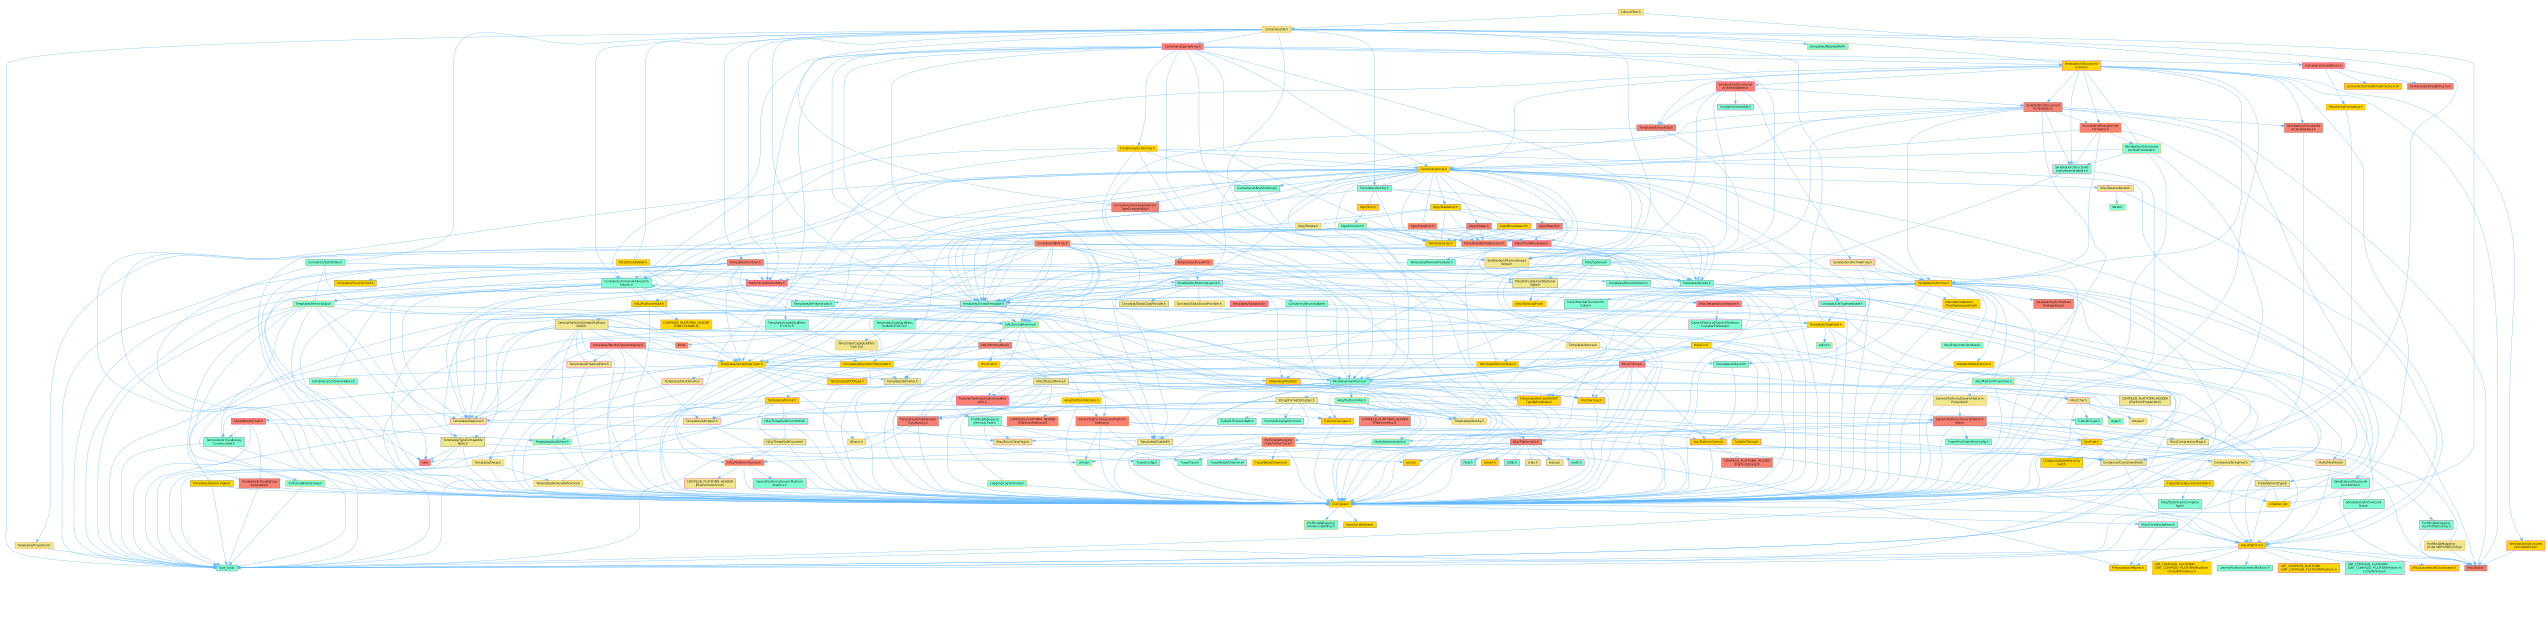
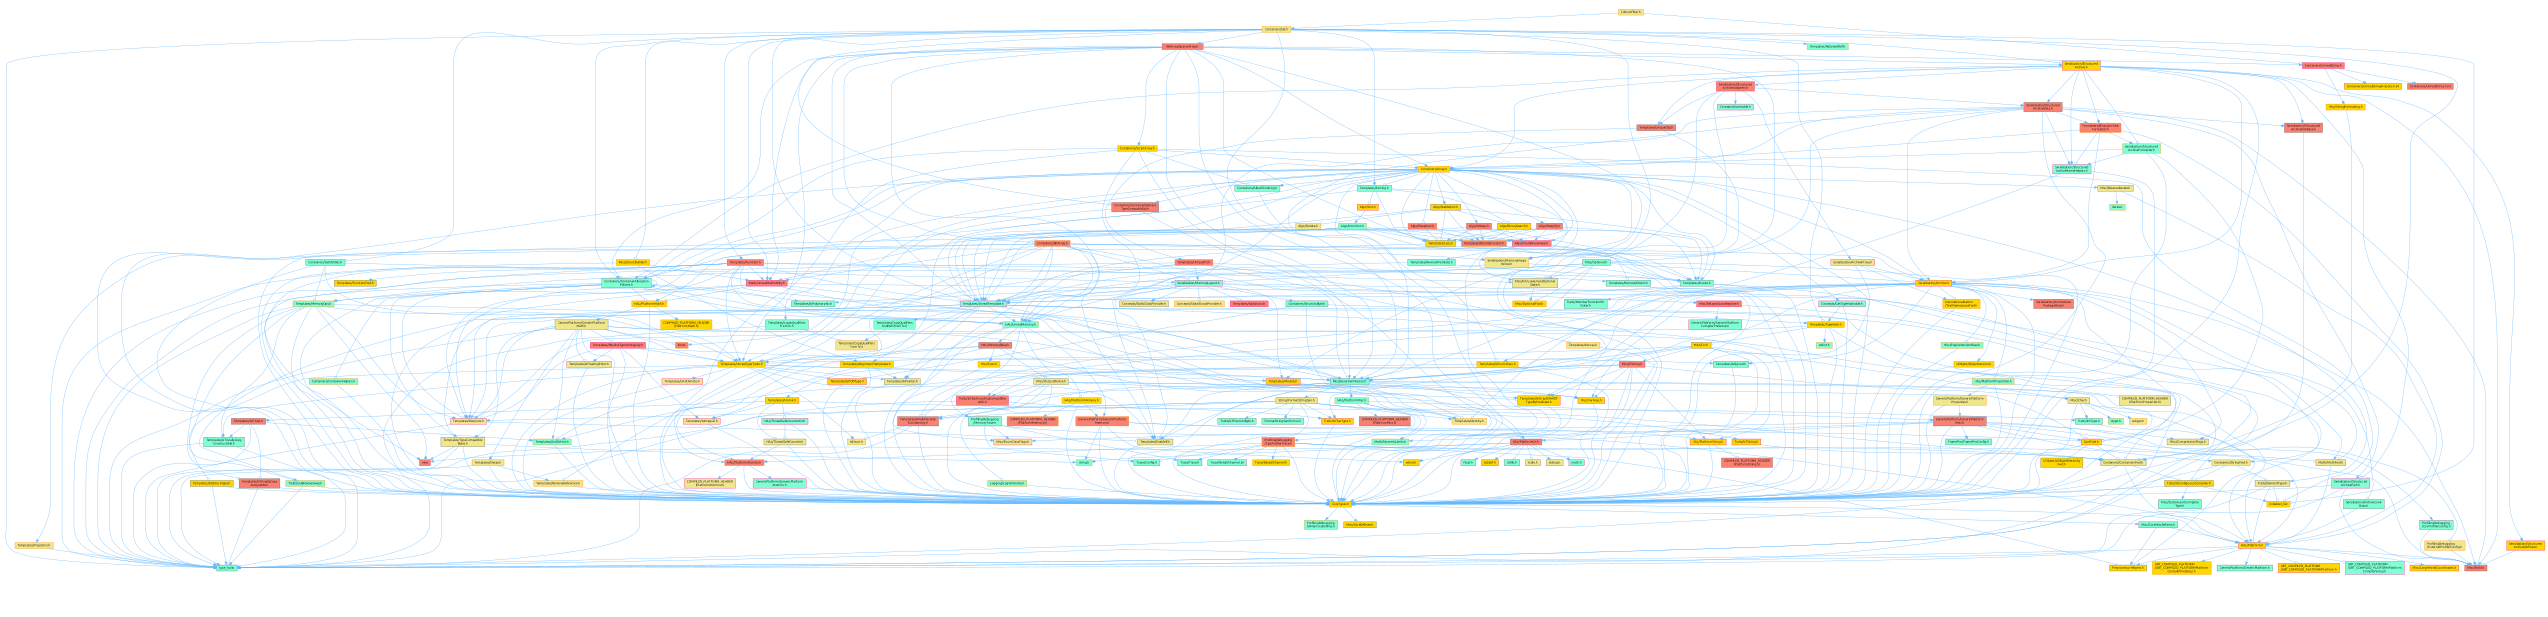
node "Containers/SparseArray.h": label "Containers/SparseArray.h" -> "BitArray/SparseArray.h"
node "HAL/PlatformMath.h": color gray40 -> darkorange
node "Templates/IsTrivial.h": color deeppink -> gray40
